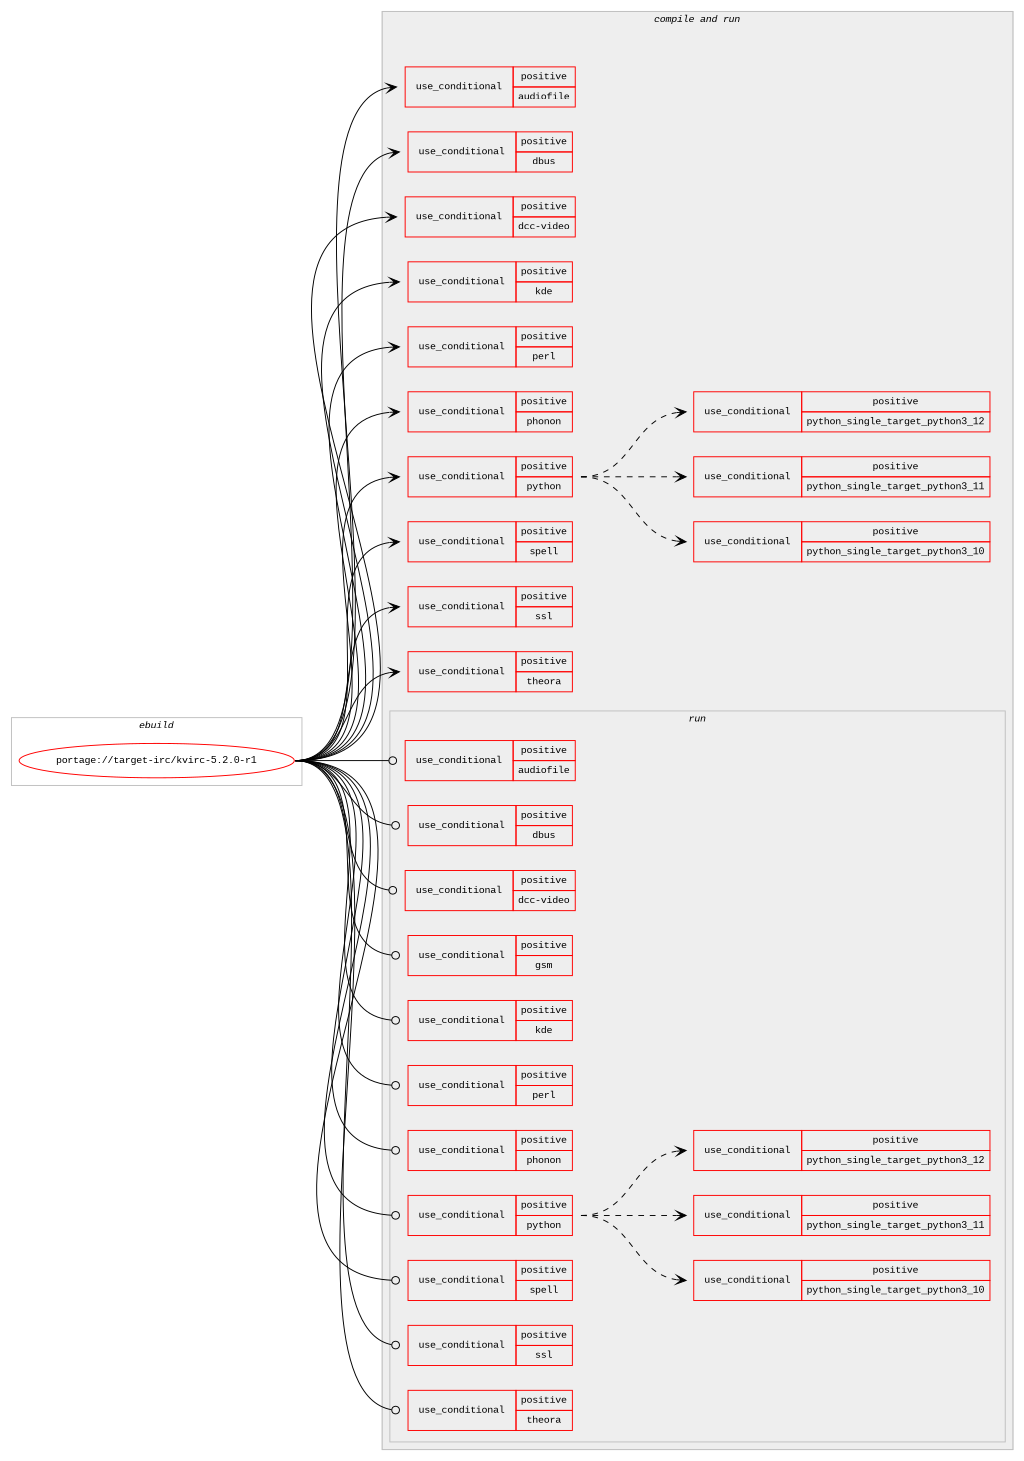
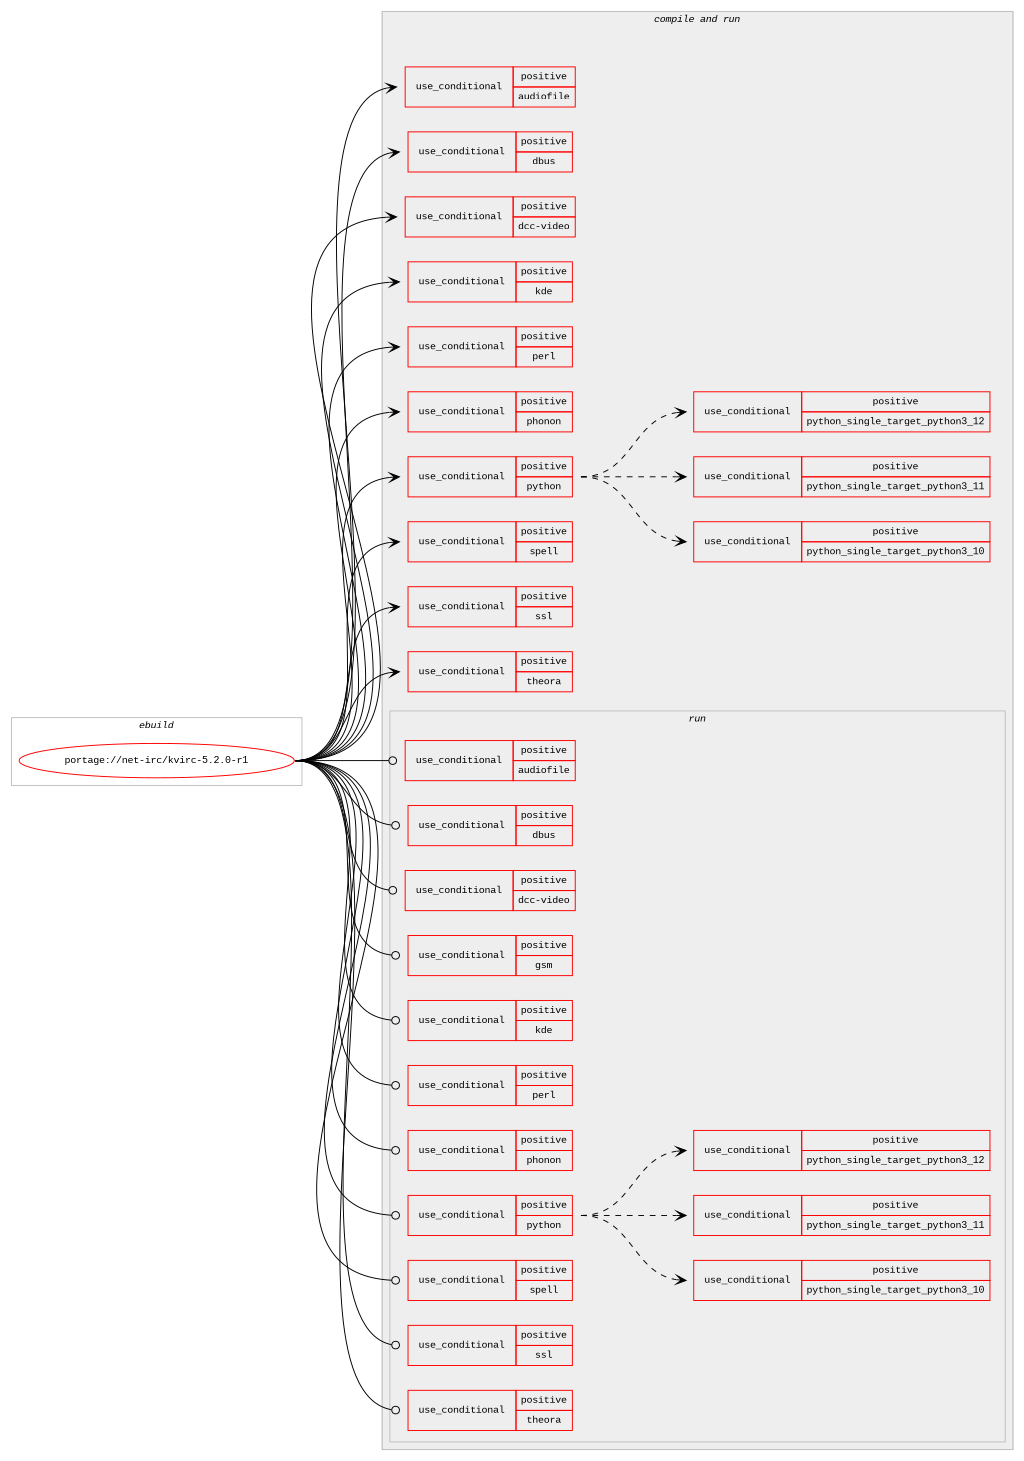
node "portage://target-irc/kvirc-5.2.0-r1": label "portage://target-irc/kvirc-5.2.0-r1" -> "portage://net-irc/kvirc-5.2.0-r1"
